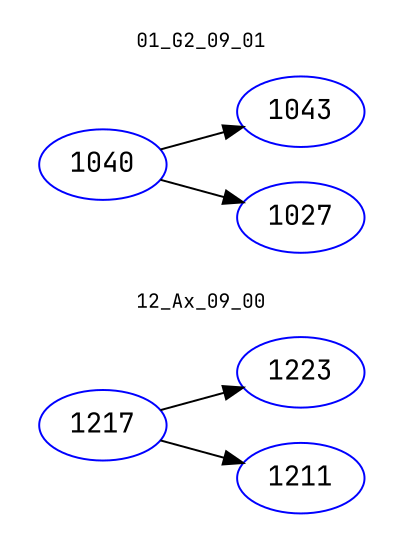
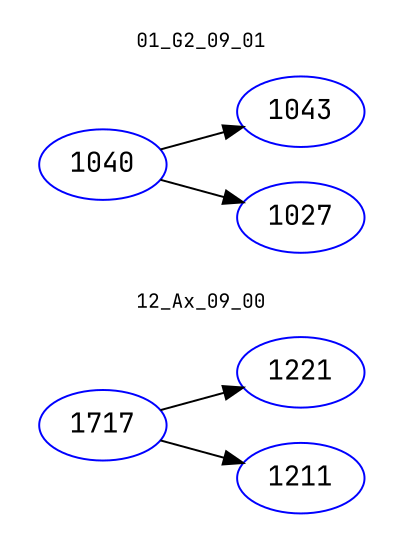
node "1223": label "1223" -> "1221"
node "1217": label "1217" -> "1717"
